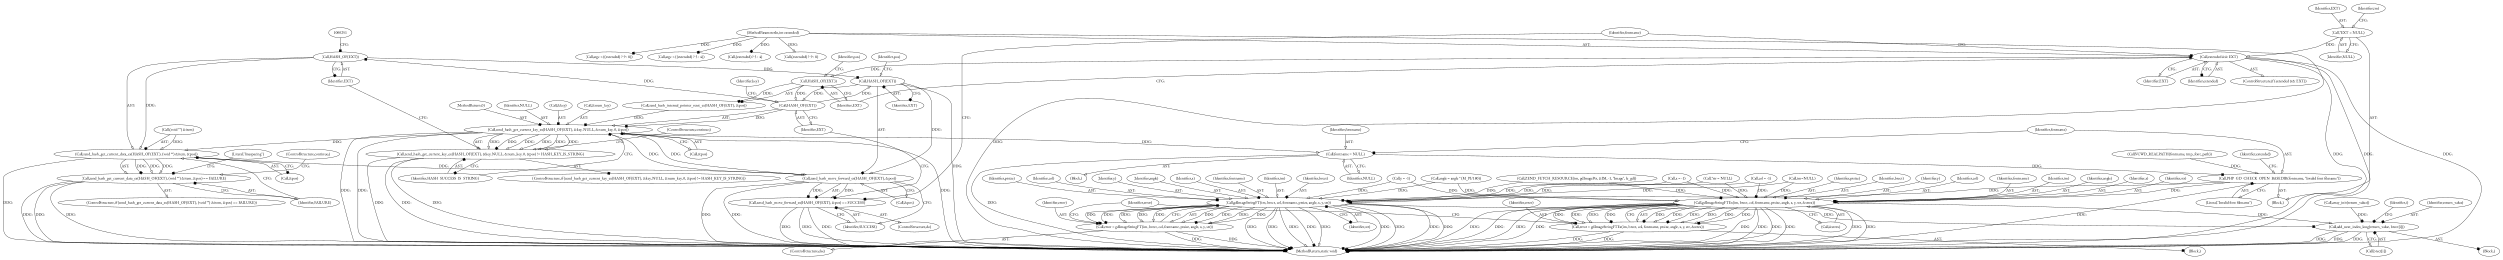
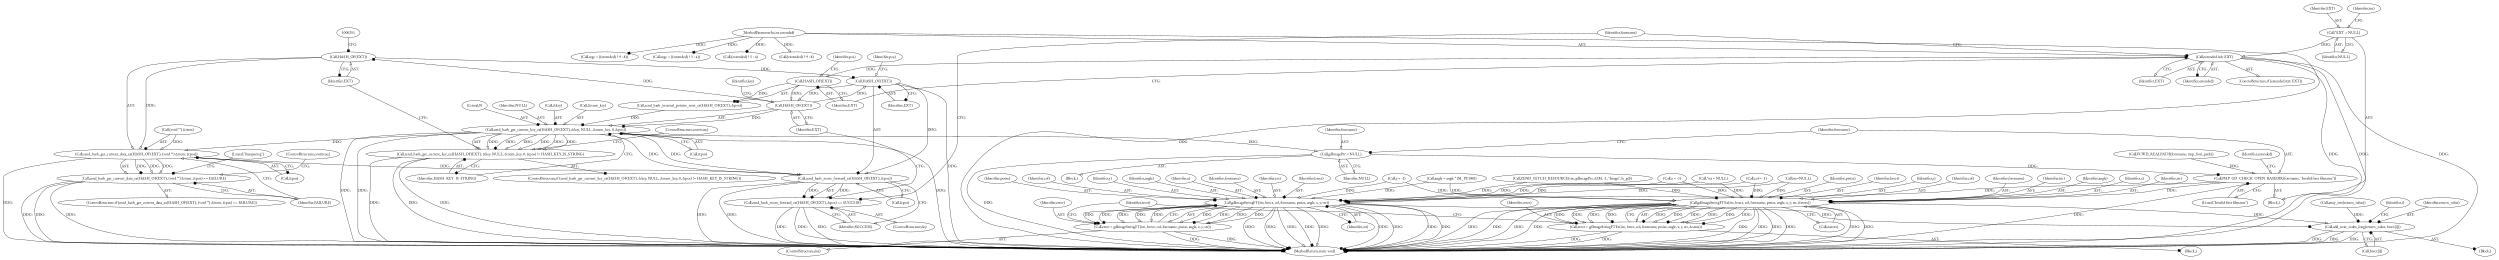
node "(MethodReturn,0)": label "(MethodReturn,0)" -> "(Literal,0)"
node "(Call,fontname = NULL)": label "(Call,fontname = NULL)" -> "(Call,gdImagePtr = NULL)"
node "(Identifier,HASH_SUCCESS_IS_STRING)": label "(Identifier,HASH_SUCCESS_IS_STRING)" -> "(Identifier,HASH_KEY_IS_STRING)"
